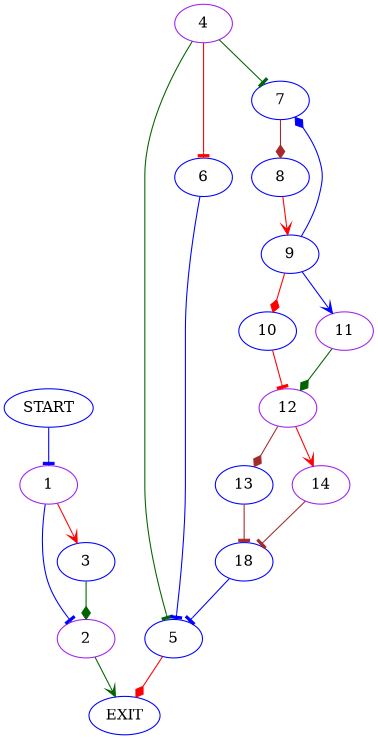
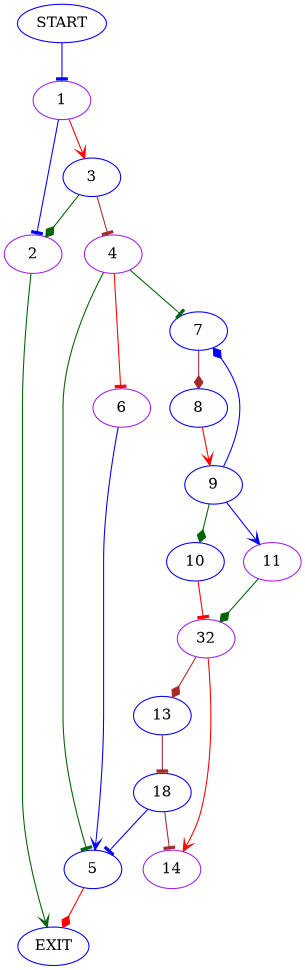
node "6": color blue -> purple
edge "3" -> "4": added
edge "9" -> "10": color red -> darkgreen
edge "6" -> "5": arrowhead tee -> vee
node "12": label "12" -> "32"
edge "14" -> "18": reversed
